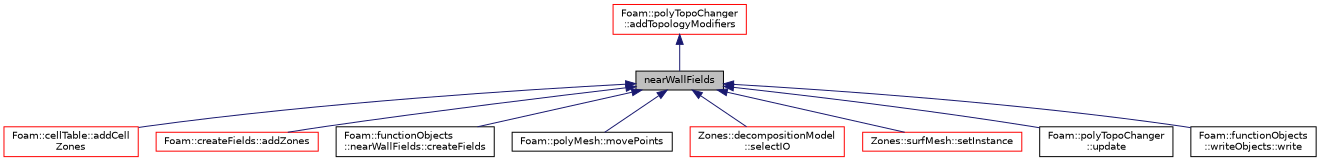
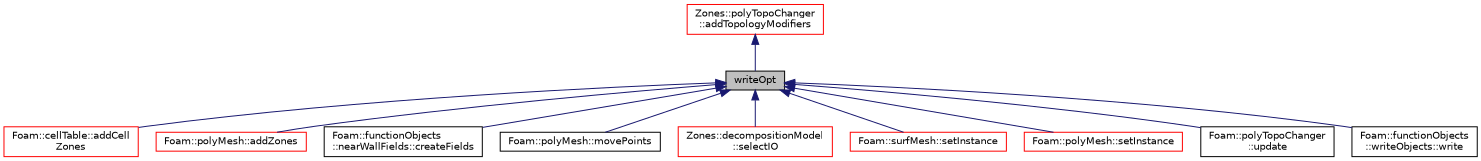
node "Foam::polyTopoChanger ::addTopologyModifiers": label "Foam::polyTopoChanger ::addTopologyModifiers" -> "Zones::polyTopoChanger ::addTopologyModifiers"
node "nearWallFields": label "nearWallFields" -> "writeOpt"
node "Foam::createFields::addZones": label "Foam::createFields::addZones" -> "Foam::polyMesh::addZones"
node "Zones::surfMesh::setInstance": label "Zones::surfMesh::setInstance" -> "Foam::surfMesh::setInstance"
node "Foam::polyMesh::setInstance": added
